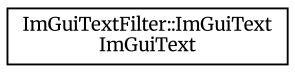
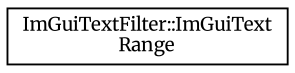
node "ImGuiTextFilter::ImGuiText ImGuiText": label "ImGuiTextFilter::ImGuiText ImGuiText" -> "ImGuiTextFilter::ImGuiText Range"
